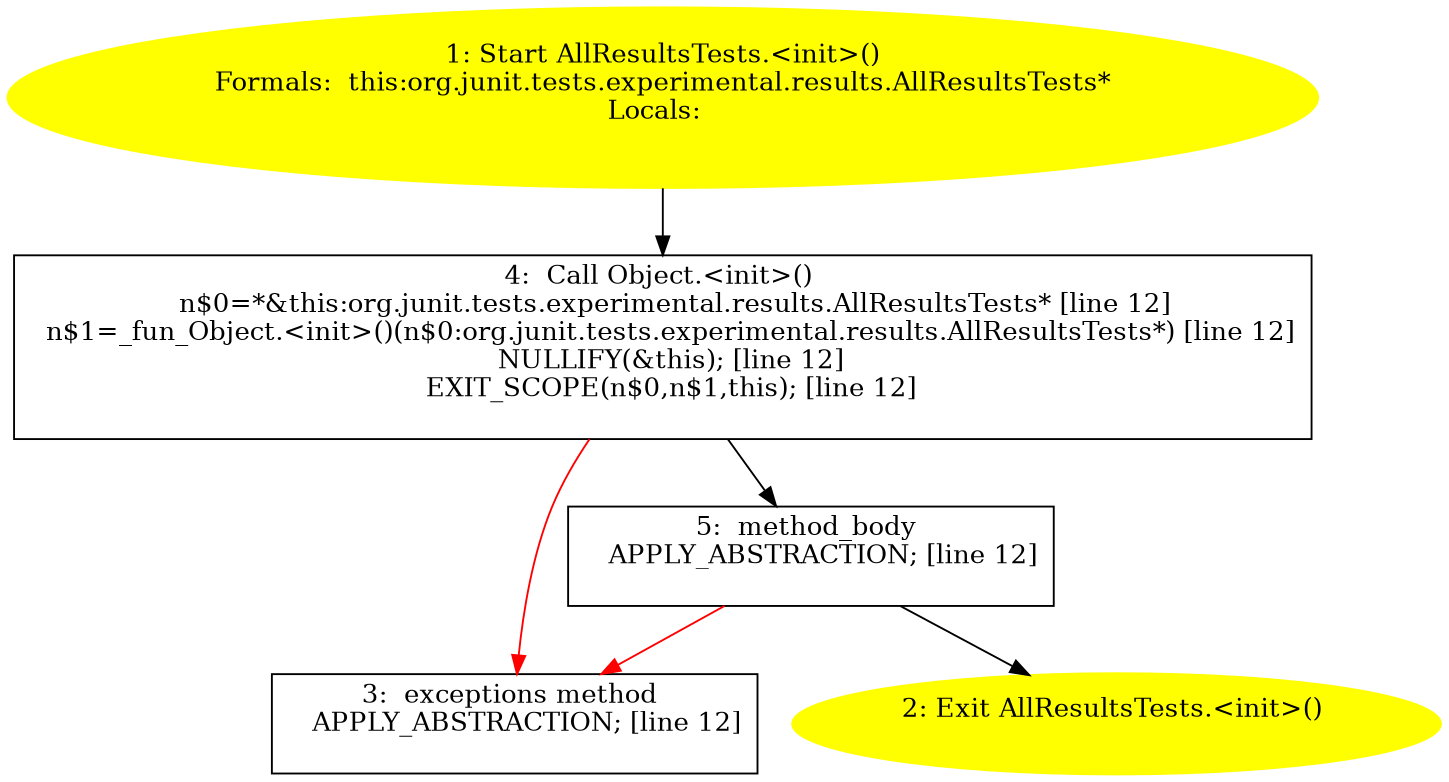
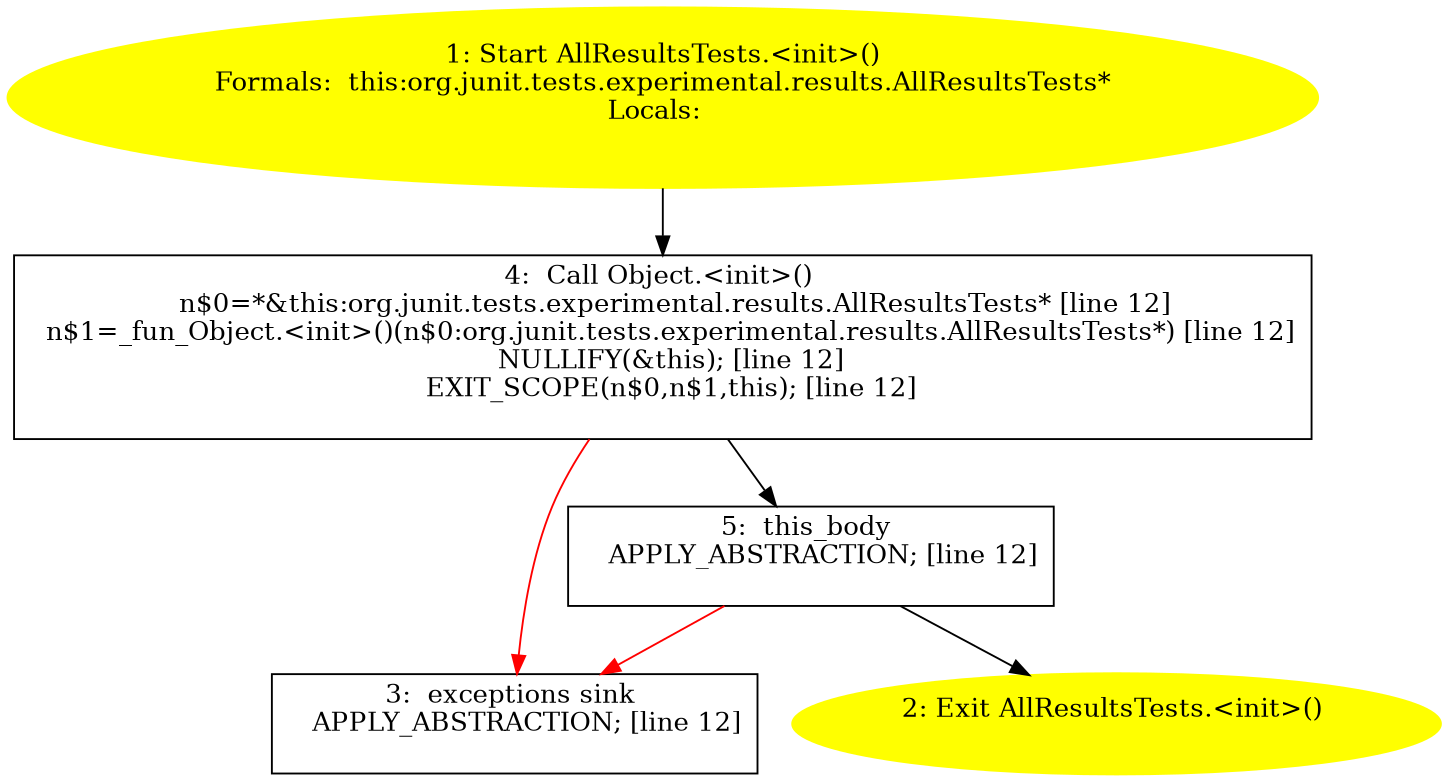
node "5:  method_body APPLY_ABSTRACTION; [line 12]": label "5:  method_body APPLY_ABSTRACTION; [line 12]" -> "5:  this_body APPLY_ABSTRACTION; [line 12]"
node "3:  exceptions method APPLY_ABSTRACTION; [line 12]": label "3:  exceptions method APPLY_ABSTRACTION; [line 12]" -> "3:  exceptions sink APPLY_ABSTRACTION; [line 12]"
